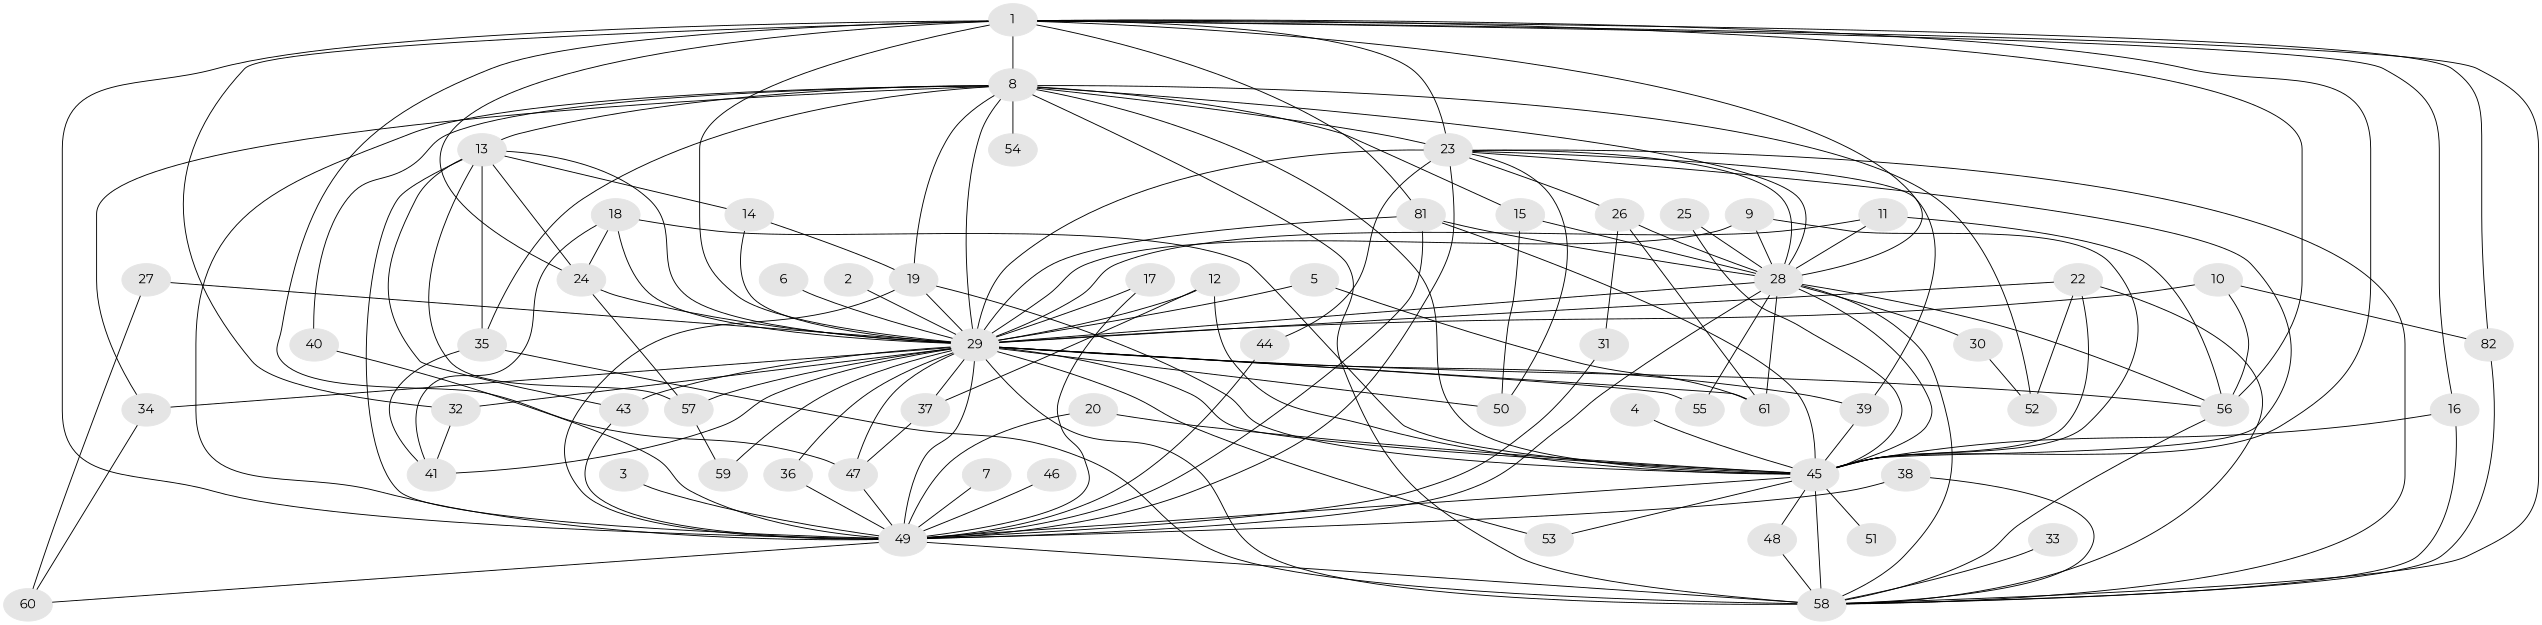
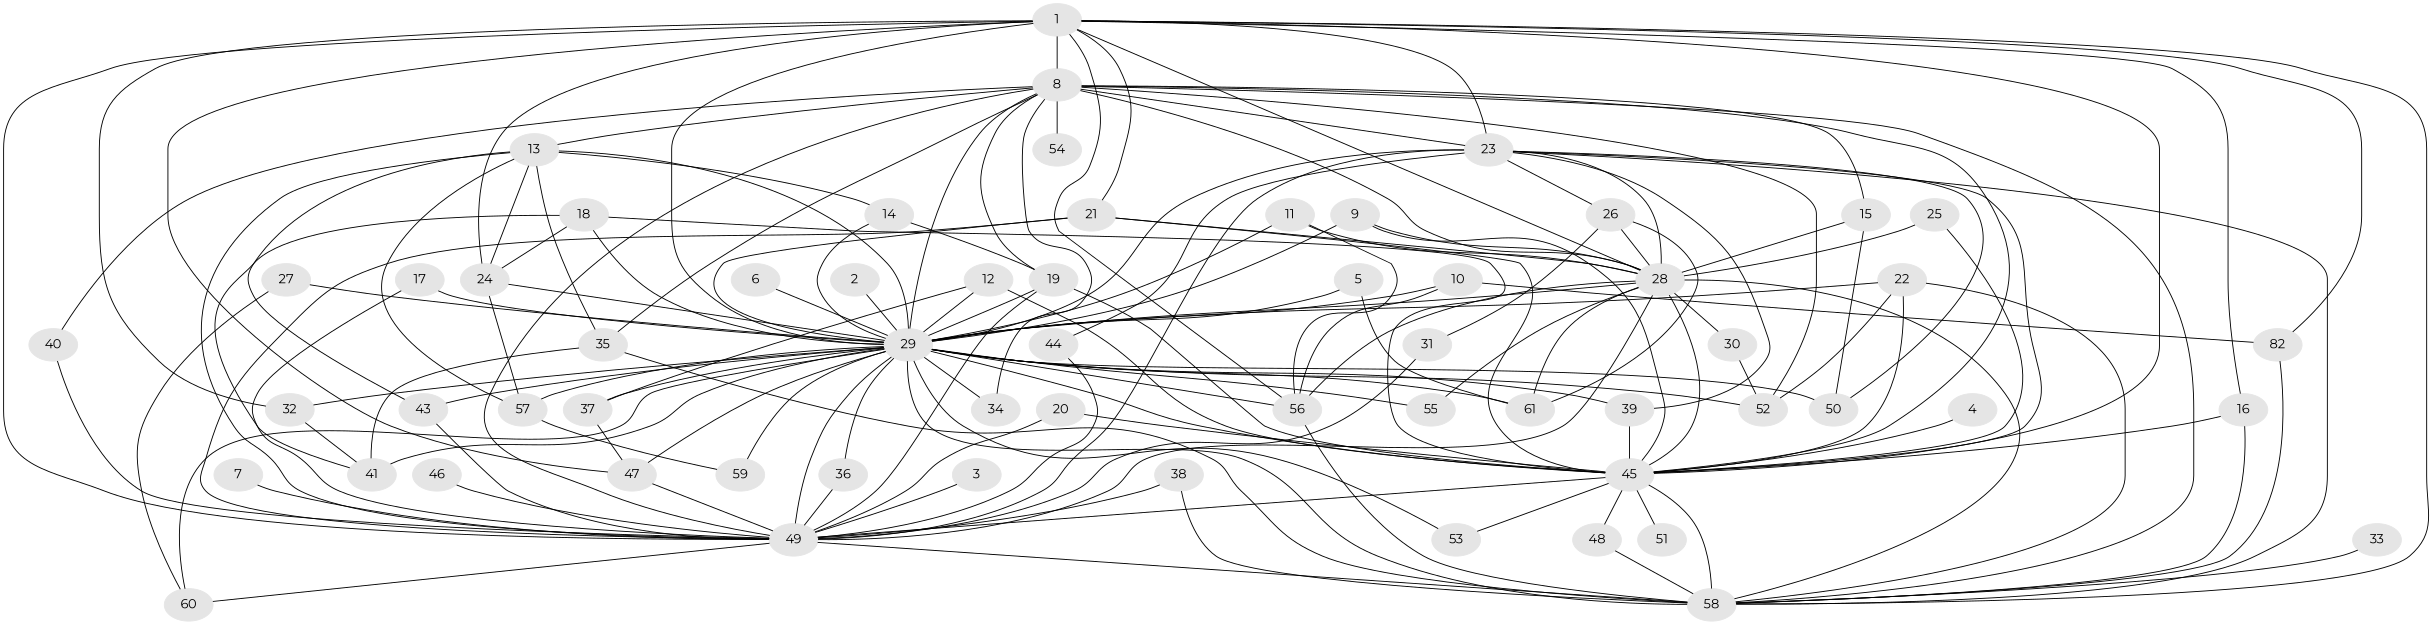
node "81": label "81" -> "21"
edge "29" -- "52": added
edge "34" -- "60": now "29" -- "60"
